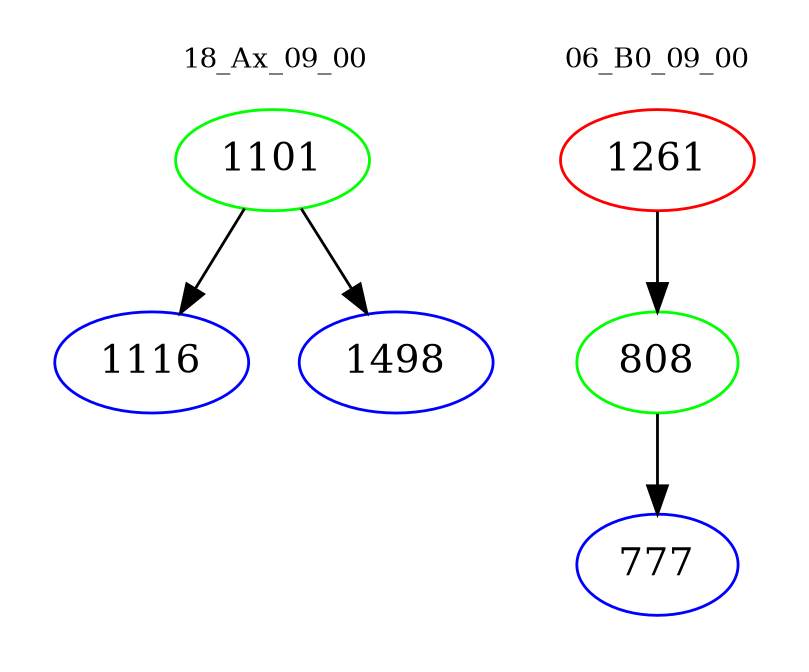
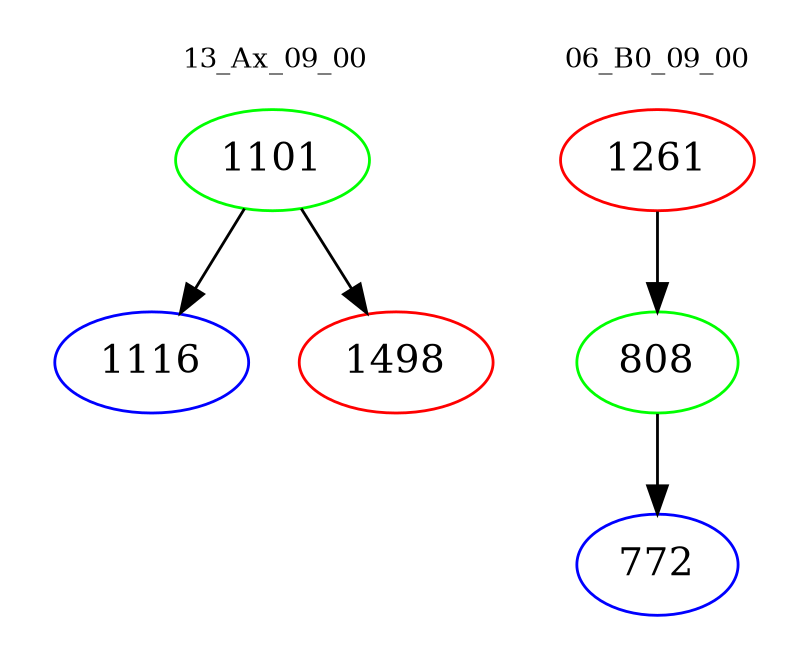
cluster "18_Ax_09_00": label "18_Ax_09_00" -> "13_Ax_09_00"
node "1498": color blue -> red
node "777": label "777" -> "772"
